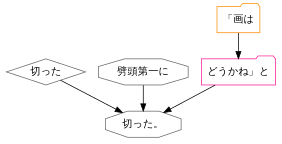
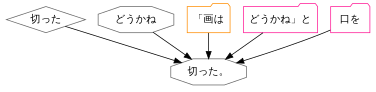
node "口を": added
edge "「画は" -> "どうかね」と": now "「画は" -> "切った。"
node "劈頭第一に": label "劈頭第一に" -> "どうかね"
